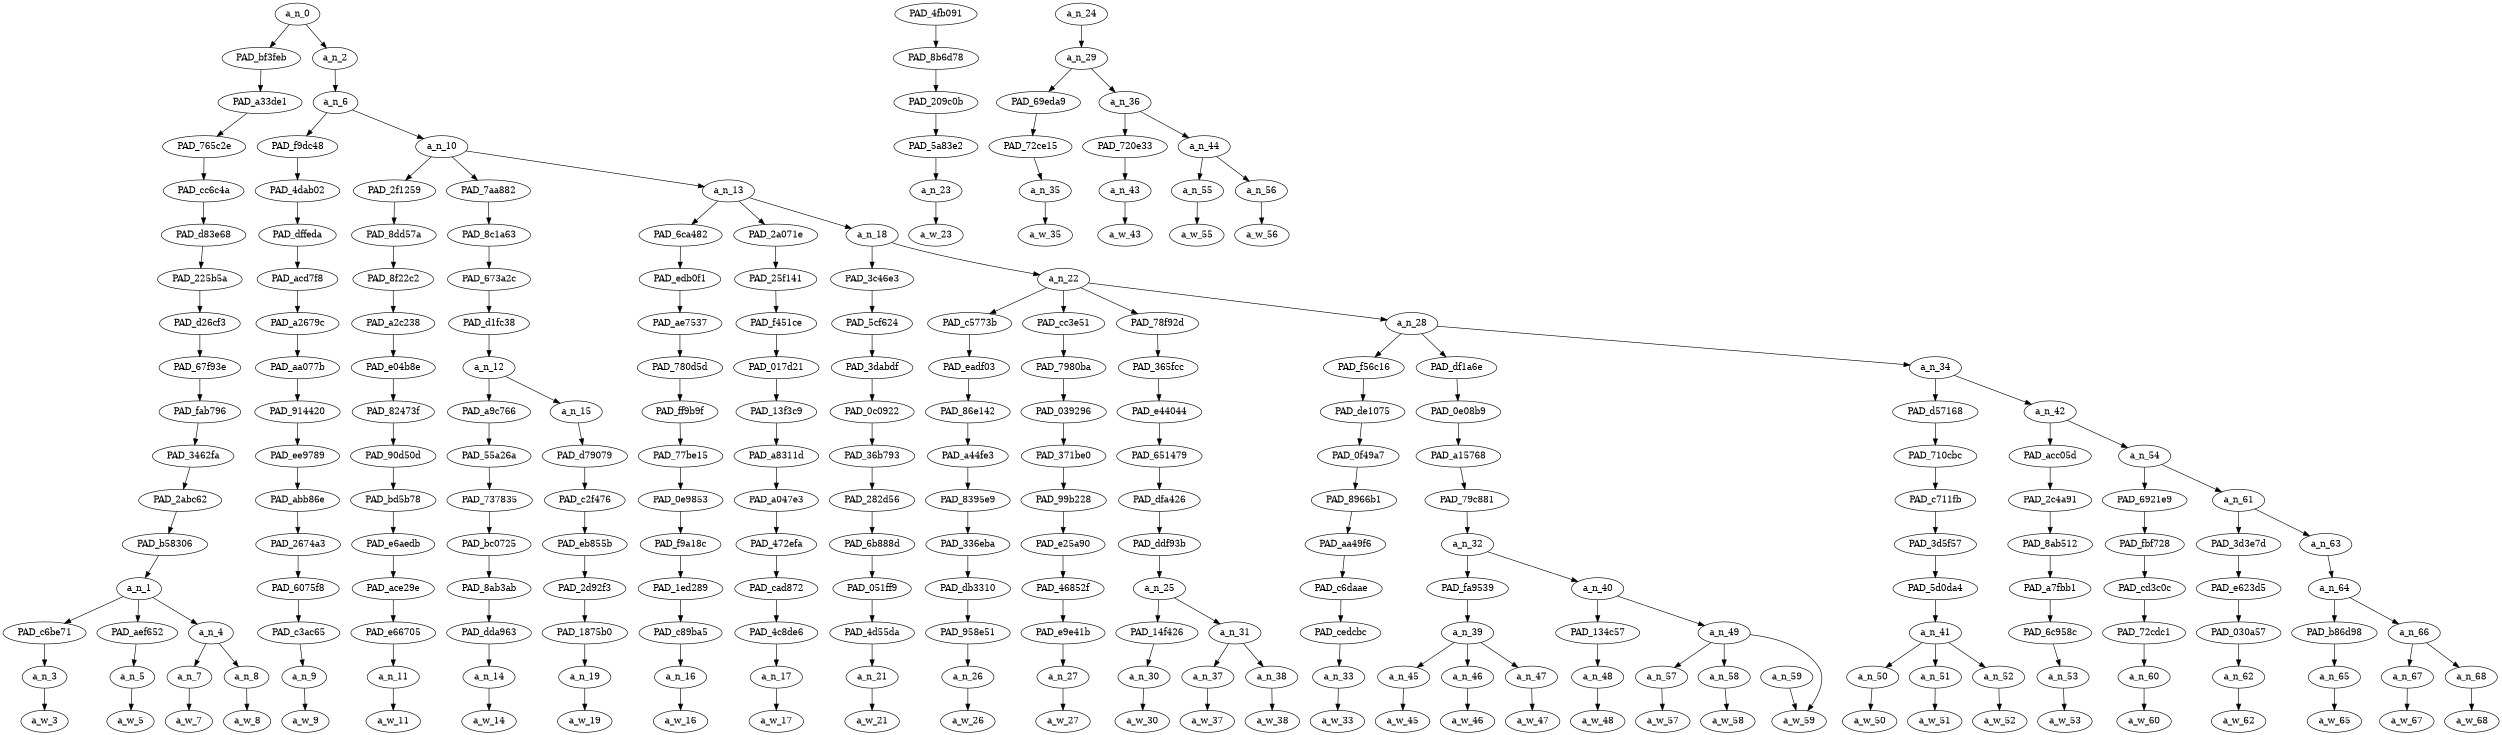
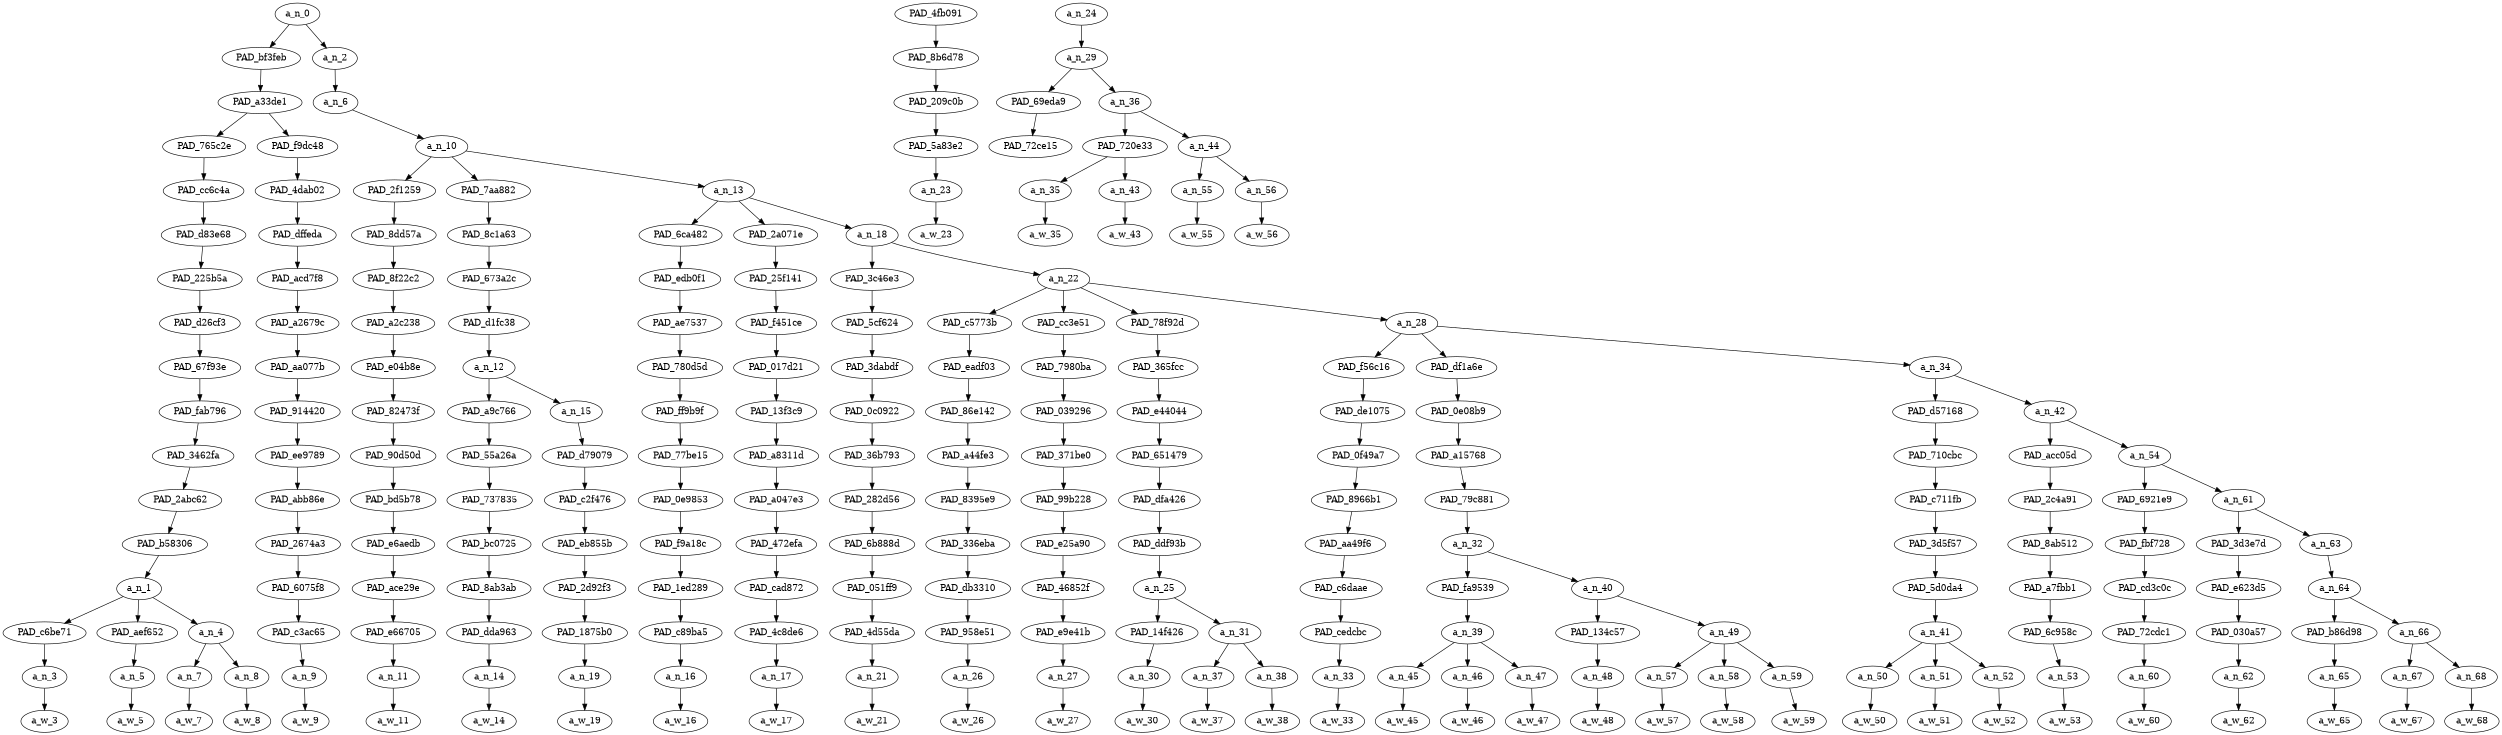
edge "a_n_6" -> "PAD_f9dc48": now "PAD_a33de1" -> "PAD_f9dc48"
edge "PAD_72ce15" -> "a_n_35": now "PAD_720e33" -> "a_n_35"
edge "a_n_49" -> "a_w_59": now "a_n_49" -> "a_n_59"
